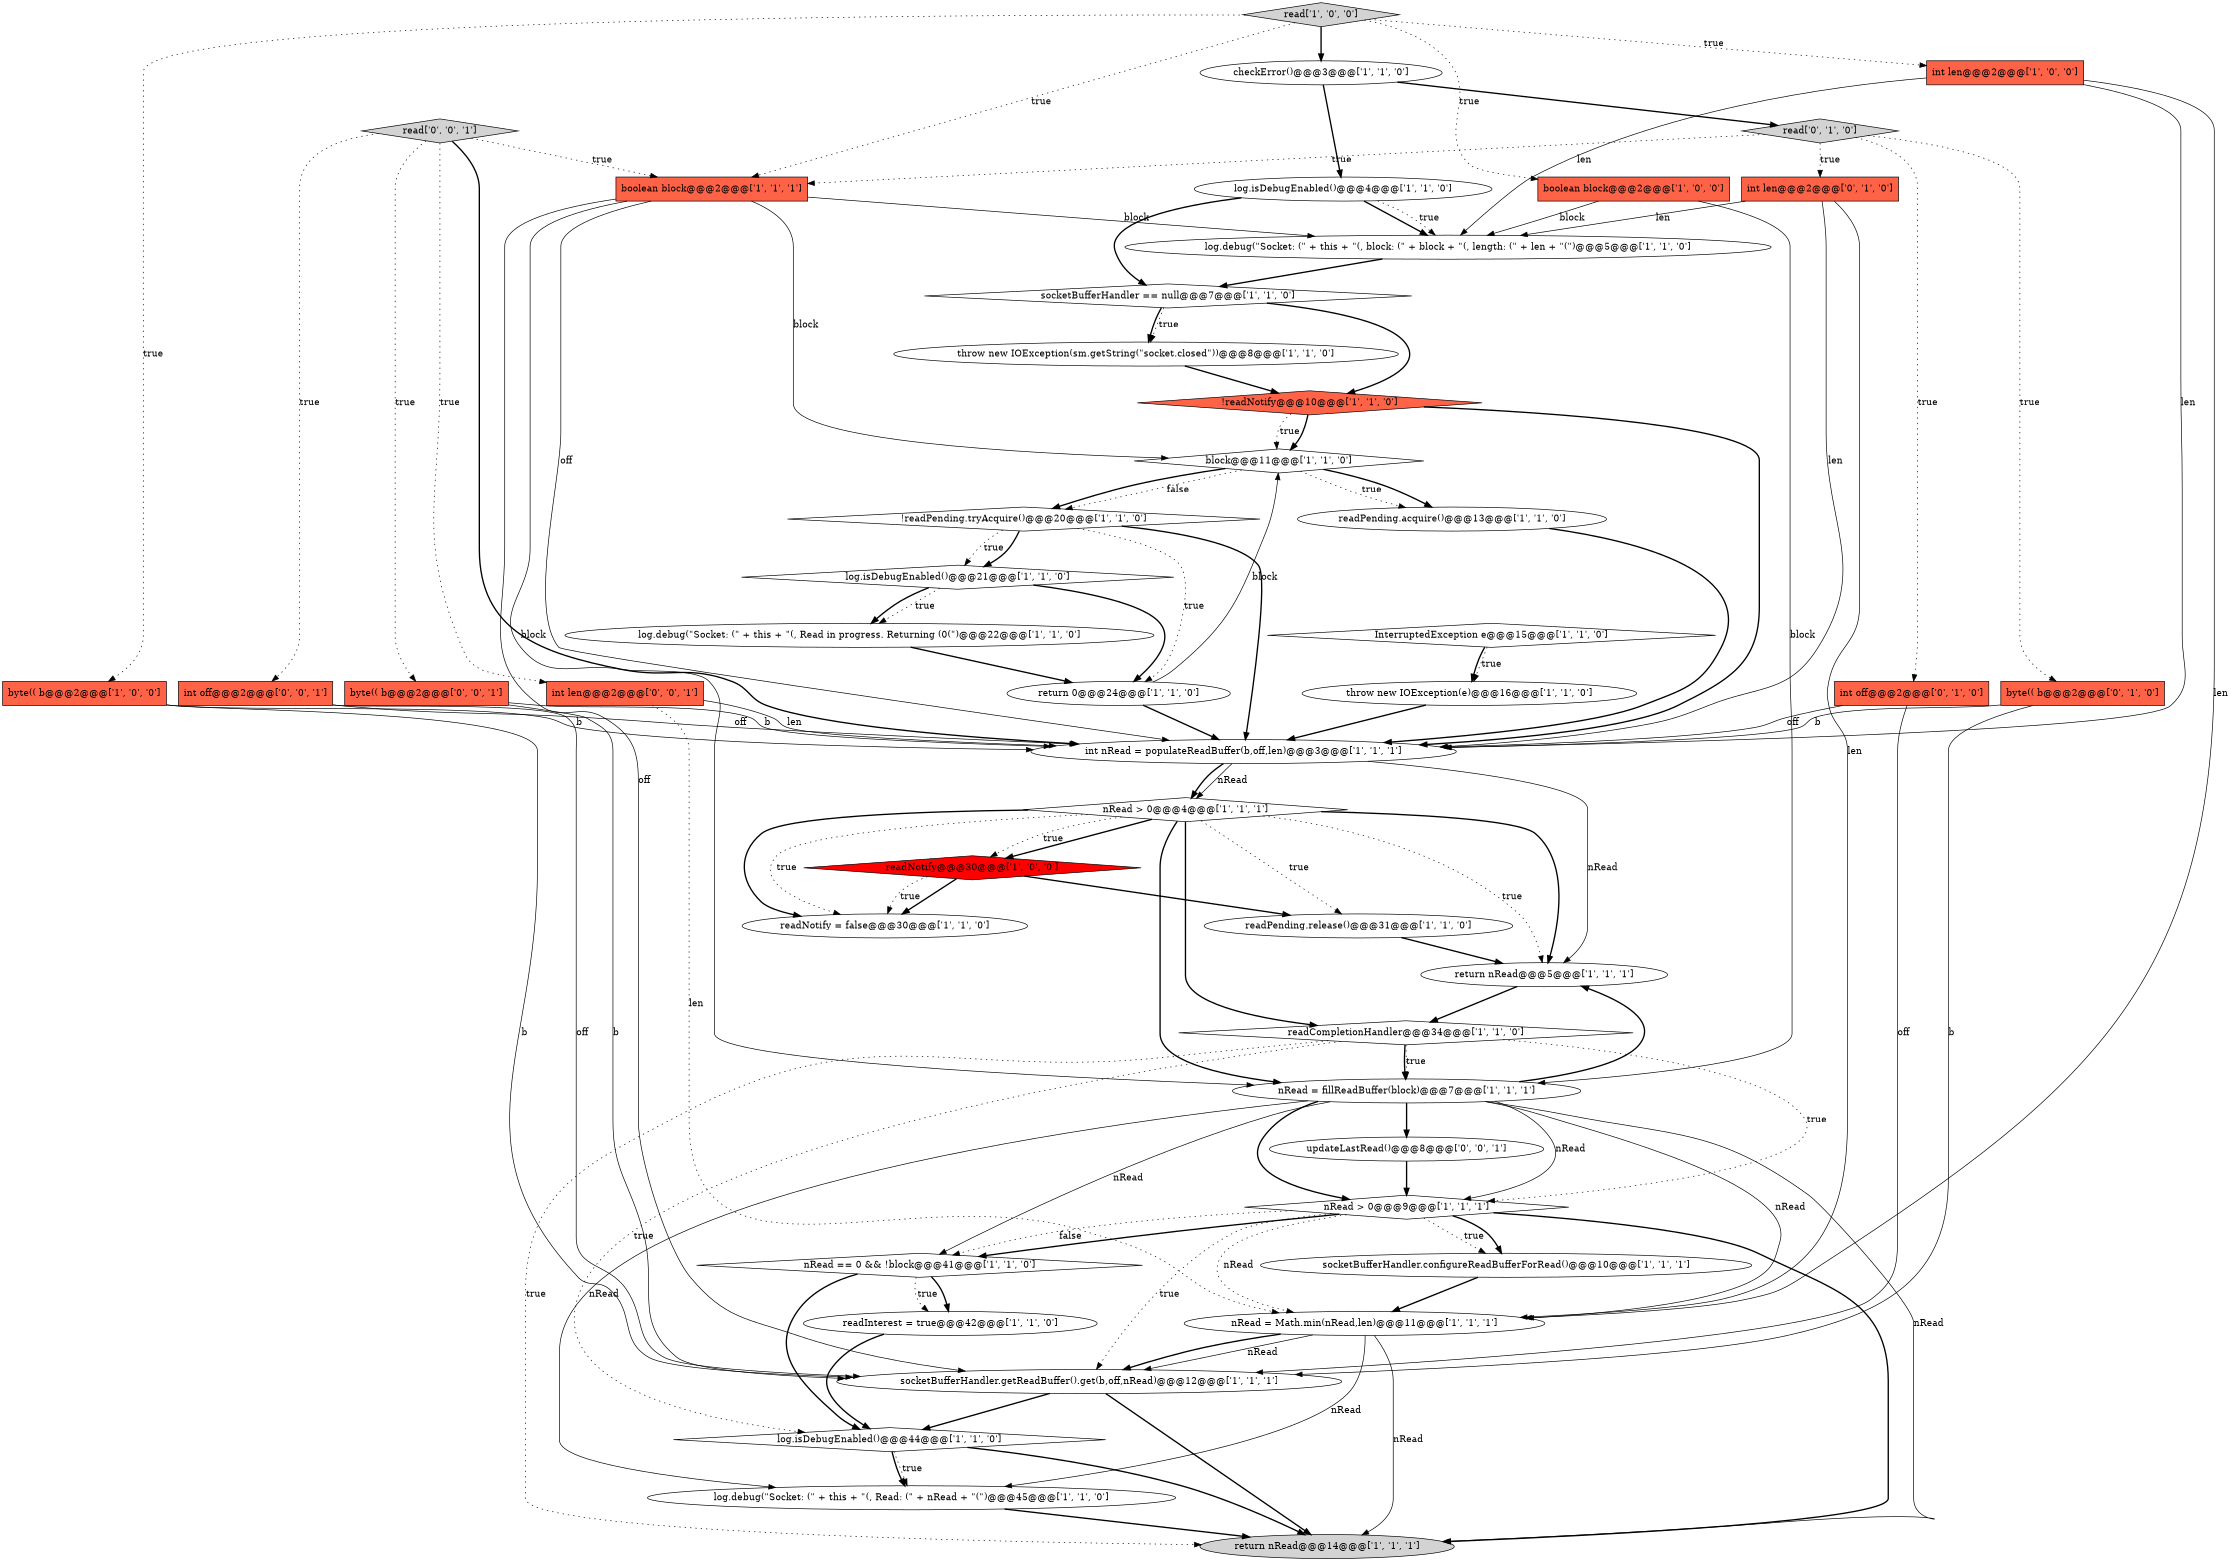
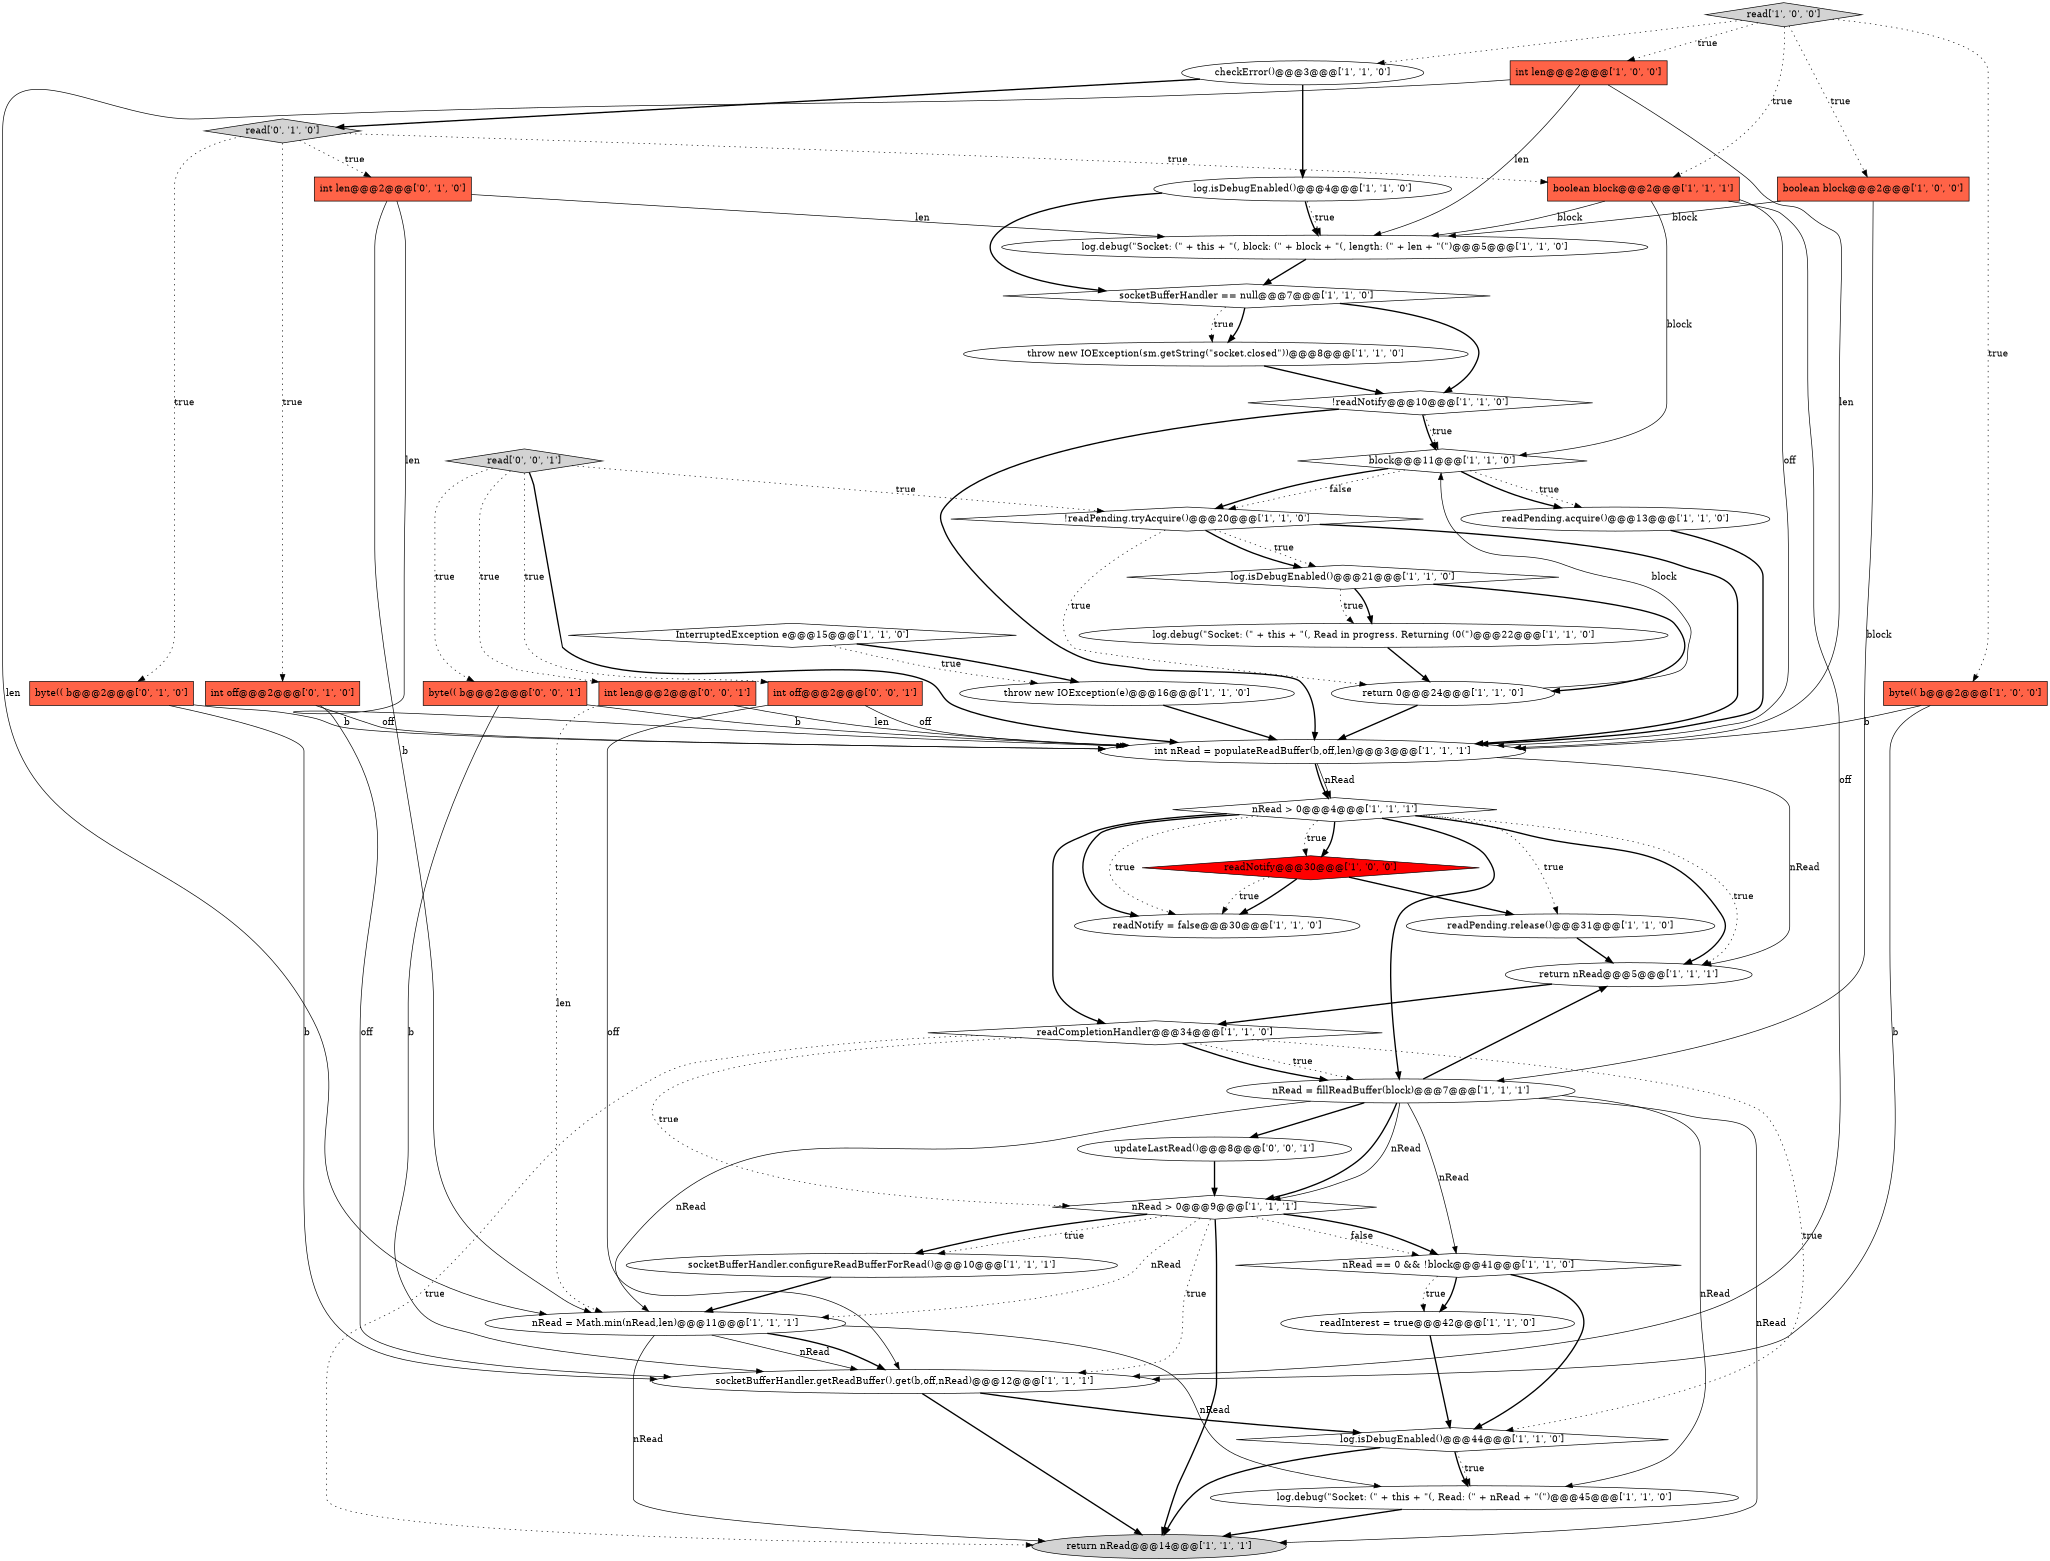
edge "read['1', '0', '0']" -> "checkError()@@@3@@@['1', '1', '0']": style bold -> dotted
edge "read['0', '0', '1']" -> "boolean block@@@2@@@['1', '1', '1']": now "read['0', '0', '1']" -> "!readPending.tryAcquire()@@@20@@@['1', '1', '0']"
node "!readNotify@@@10@@@['1', '1', '0']": fillcolor tomato -> white
edge "int len@@@2@@@['0', '1', '0']" -> "nRead = Math.min(nRead,len)@@@11@@@['1', '1', '1']": label "len" -> "b"
edge "boolean block@@@2@@@['1', '1', '1']" -> "nRead = fillReadBuffer(block)@@@7@@@['1', '1', '1']": removed, label "block"
